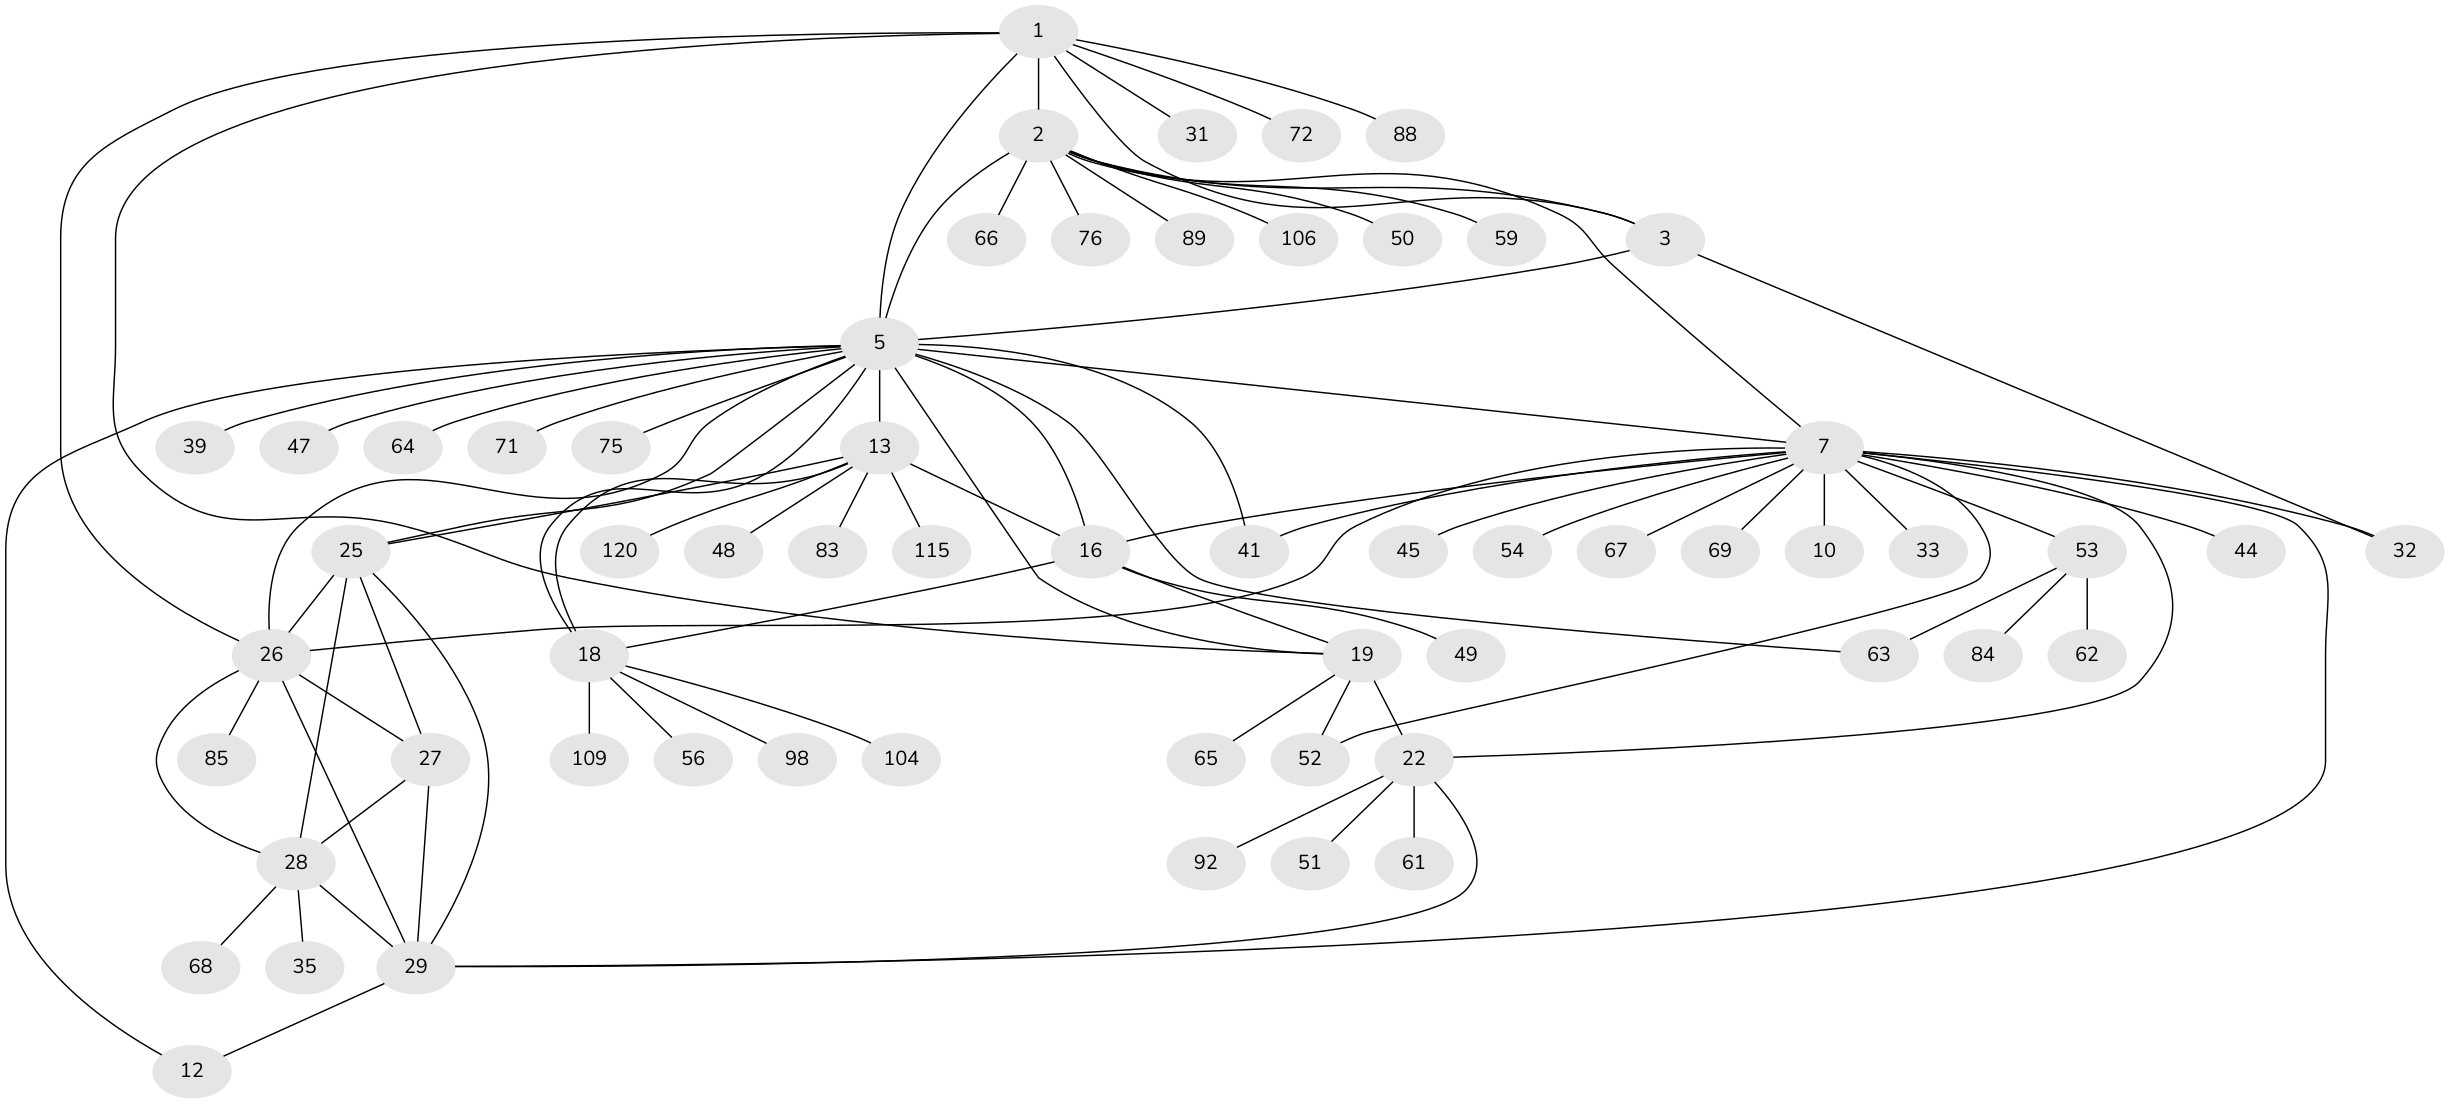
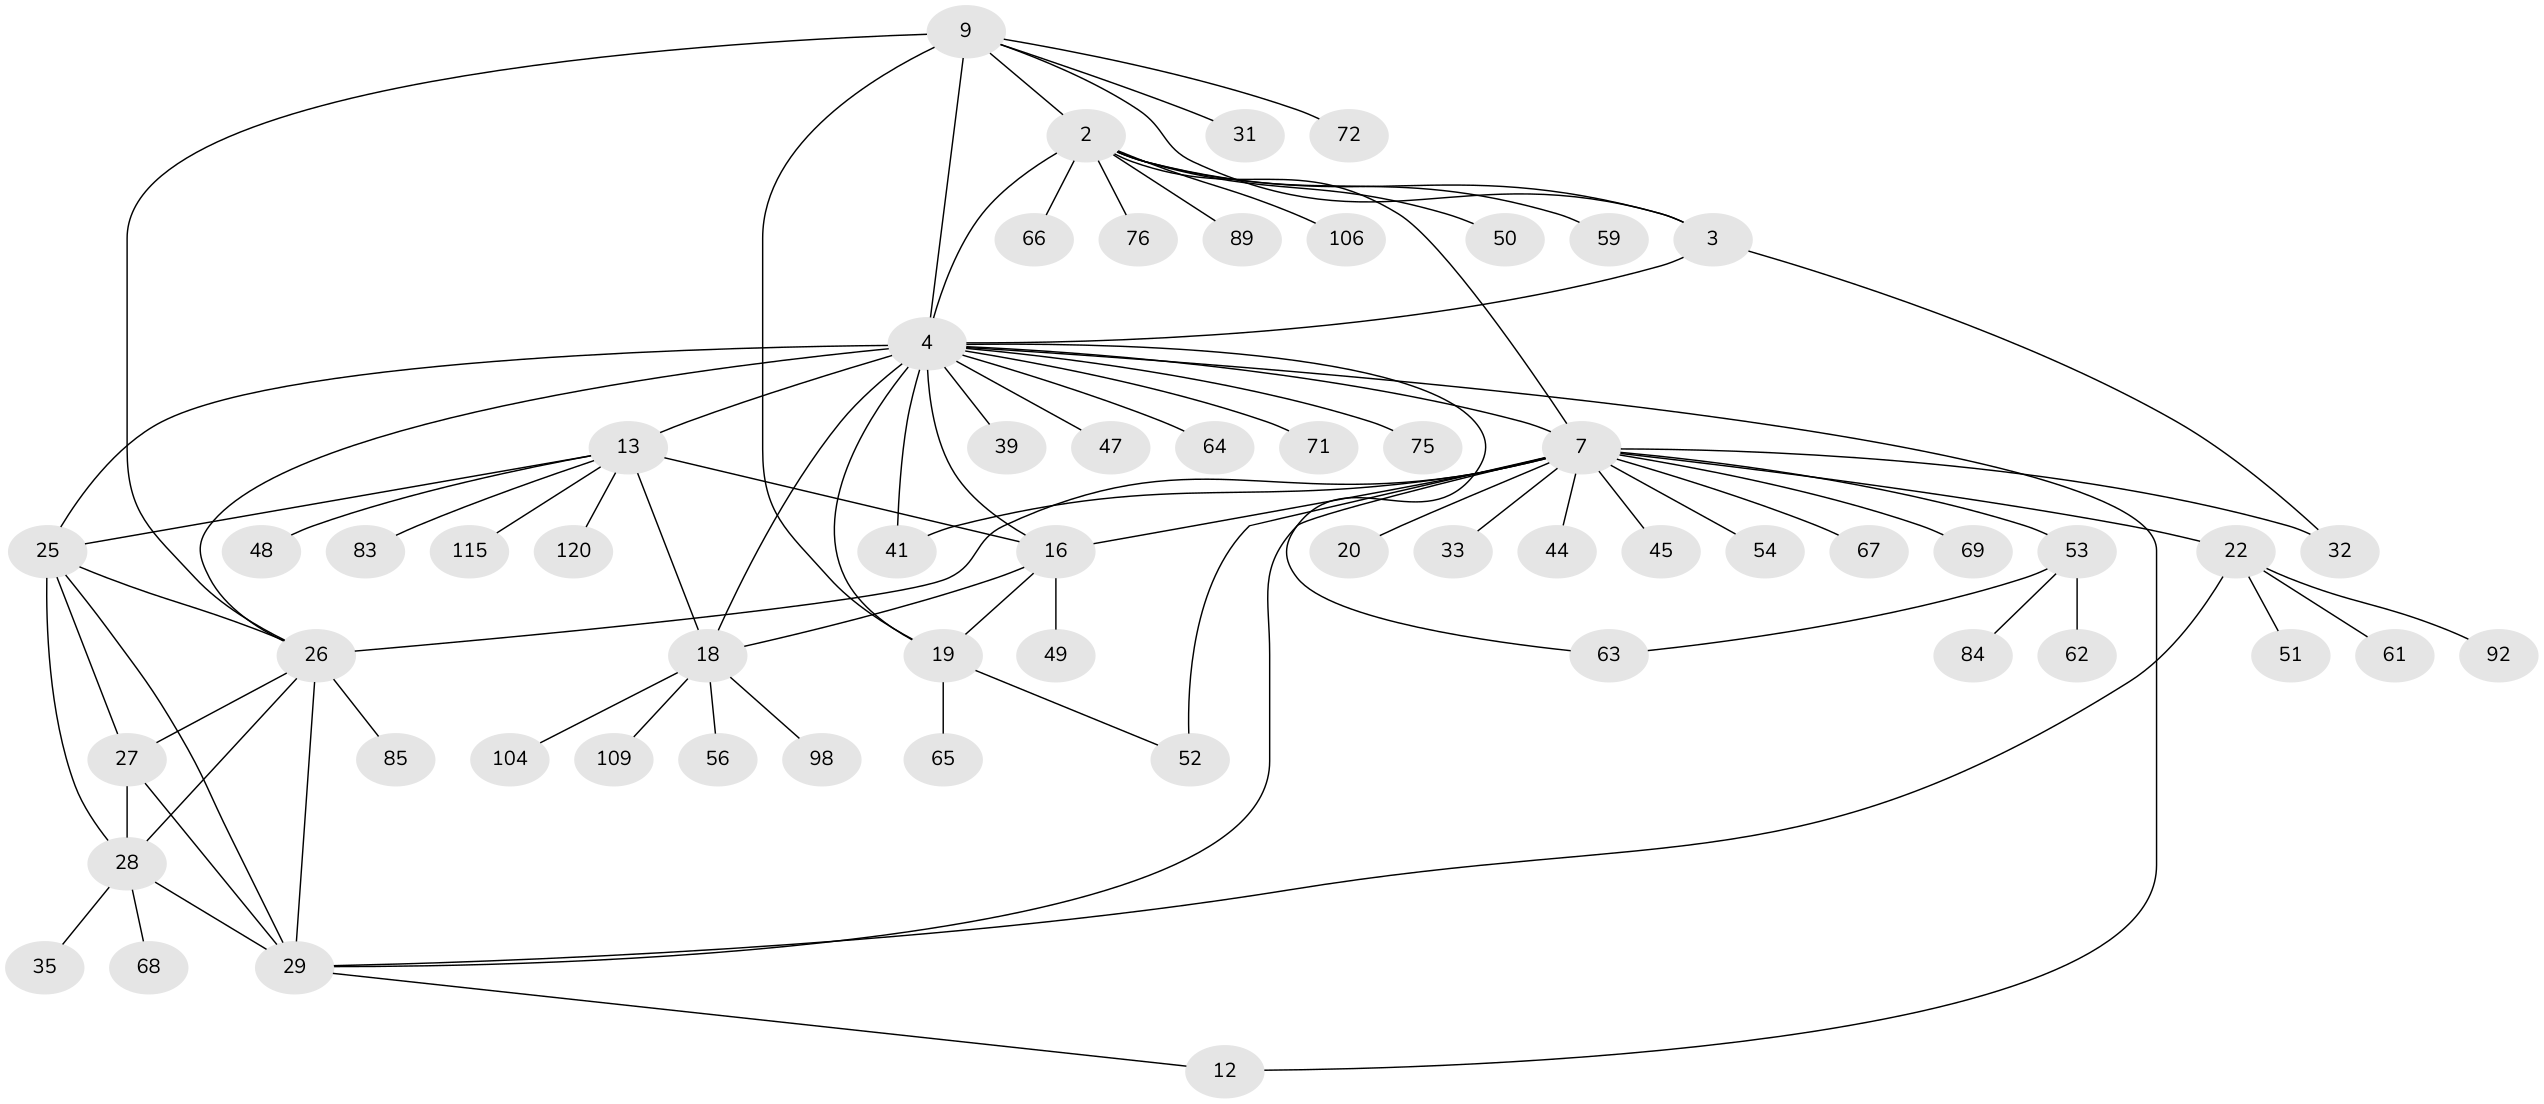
node "1": label "1" -> "9"
node "88": removed
node "5": label "5" -> "4"
node "10": label "10" -> "20"
edge "19" -- "22": removed
